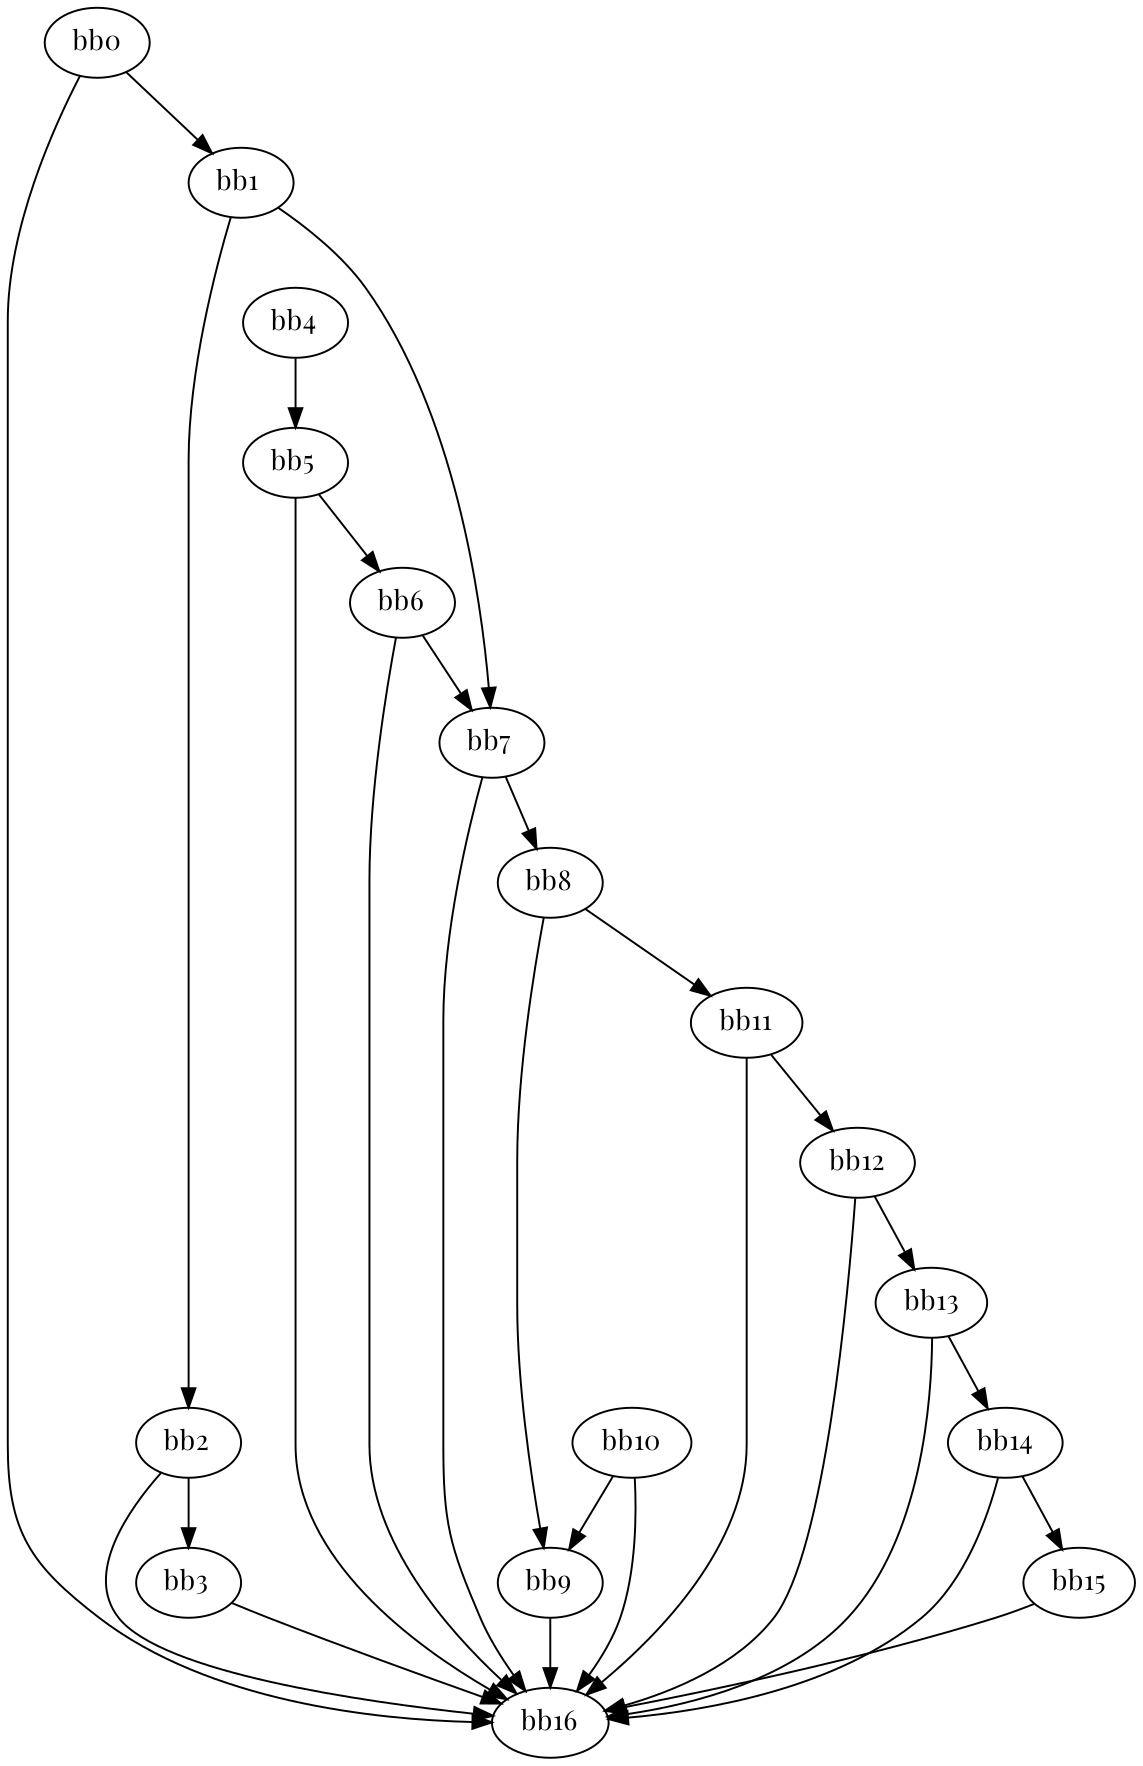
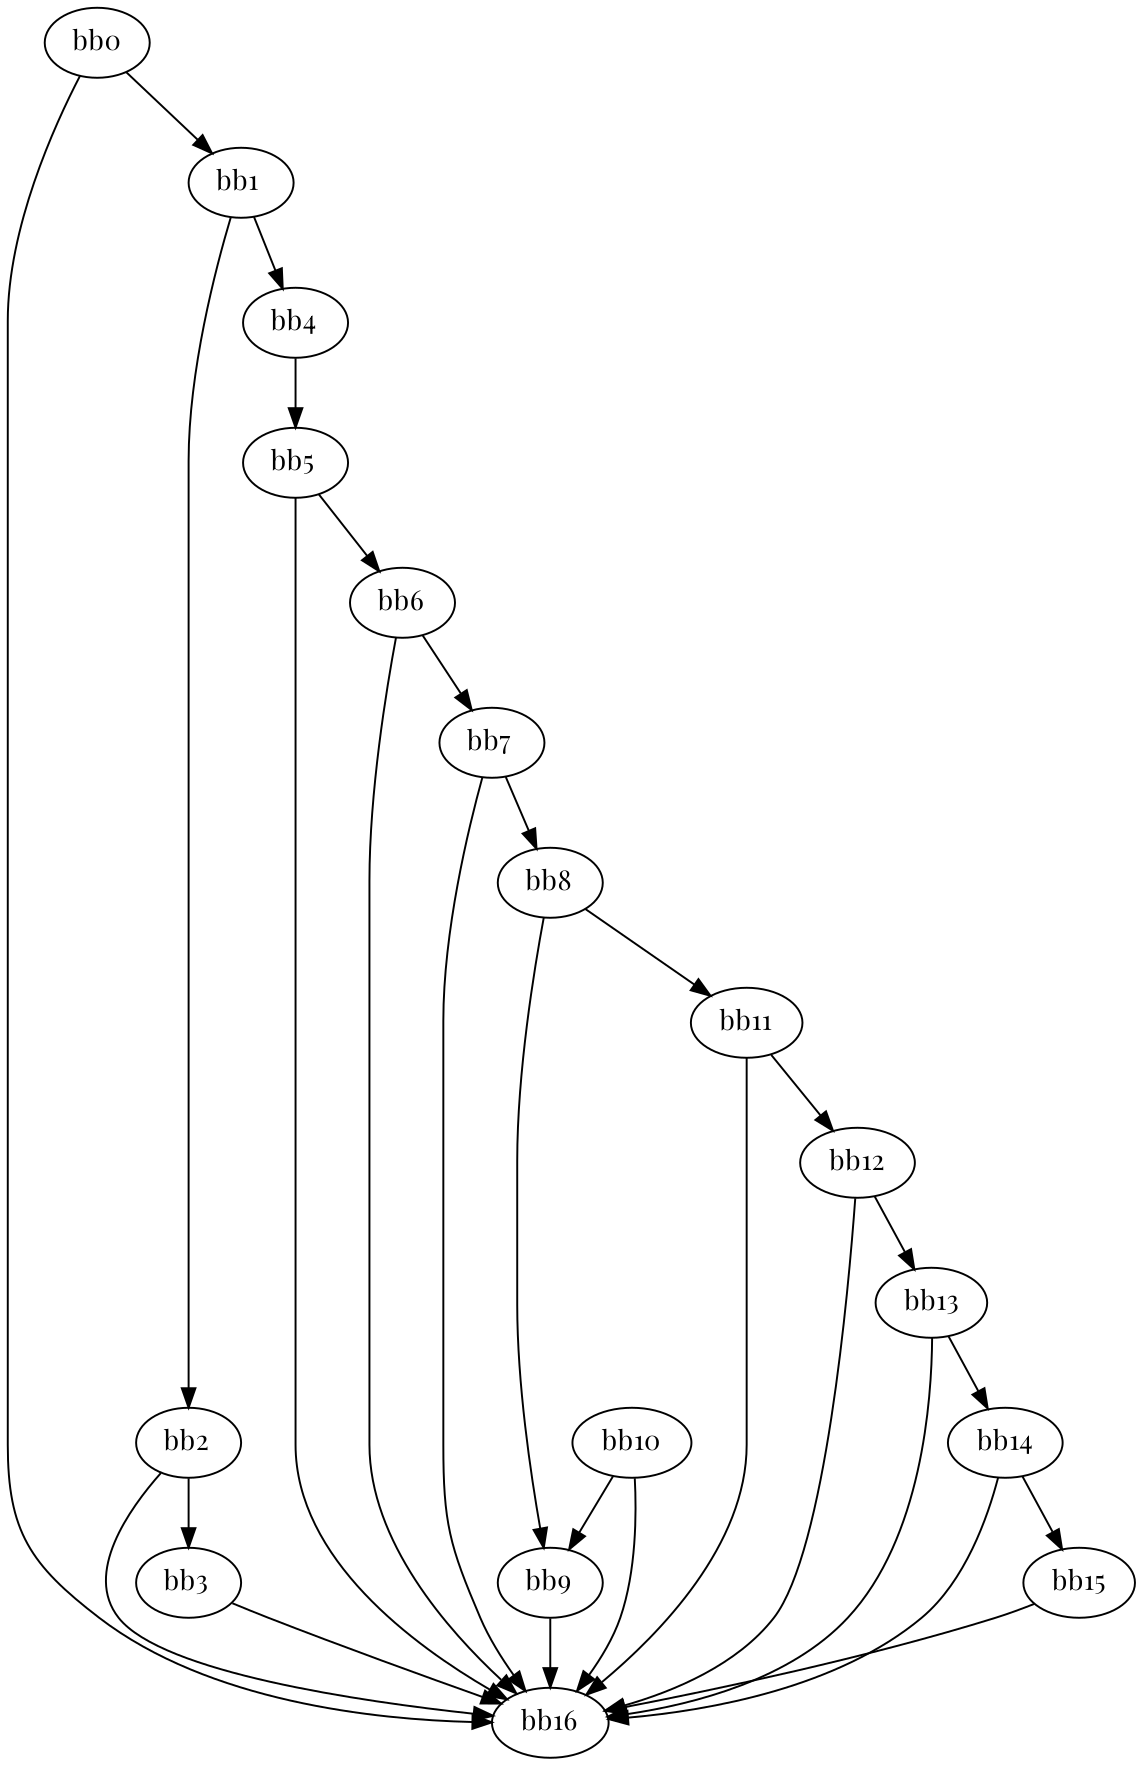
edge "bb1" -> "bb7": now "bb1" -> "bb4"
